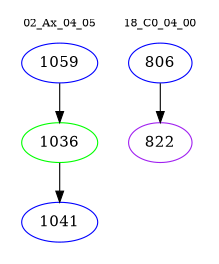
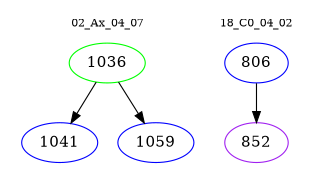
cluster "02_Ax_04_05": label "02_Ax_04_05" -> "02_Ax_04_07"
cluster "18_C0_04_00": label "18_C0_04_00" -> "18_C0_04_02"
edge "1059" -> "1036": reversed
node "822": label "822" -> "852"
